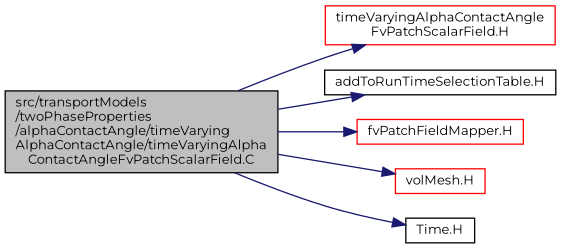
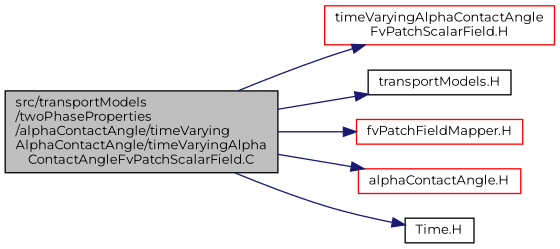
node "addToRunTimeSelectionTable.H": label "addToRunTimeSelectionTable.H" -> "transportModels.H"
node "volMesh.H": label "volMesh.H" -> "alphaContactAngle.H"
